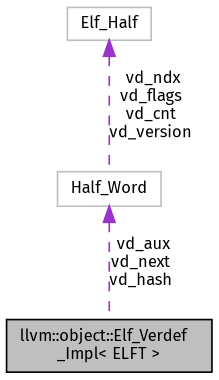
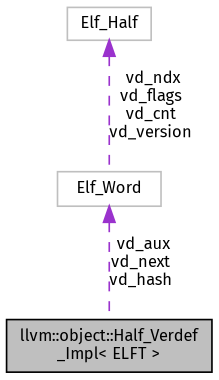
node "Half_Word": label "Half_Word" -> "Elf_Word"
node "llvm::object::Elf_Verdef _Impl< ELFT >": label "llvm::object::Elf_Verdef _Impl< ELFT >" -> "llvm::object::Half_Verdef _Impl< ELFT >"
